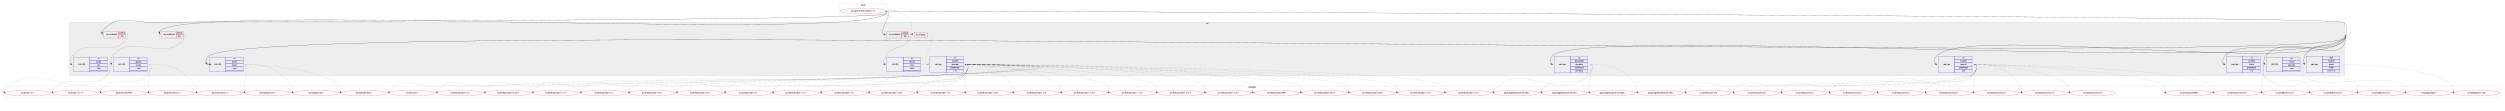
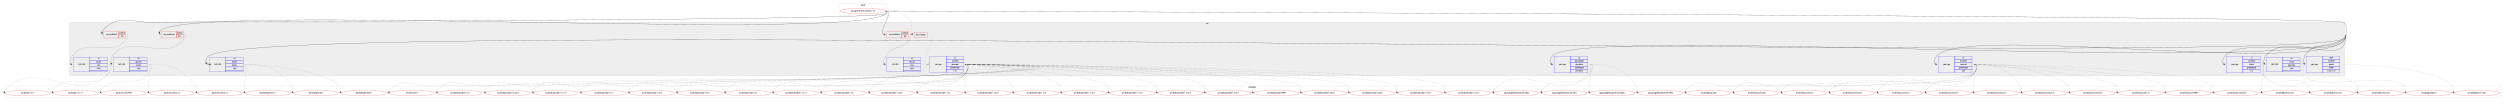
node "sys-devel/autoconf-2.69": label "sys-devel/autoconf-2.69" -> "sys-devel/group-2.69"
node "sys-devel/autoconf-2.13": added
